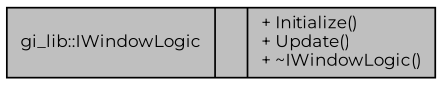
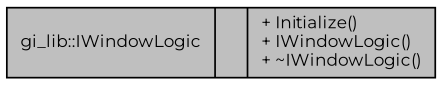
node "gi_lib::IWindowLogic": text "+ Update()" -> "+ IWindowLogic()"
